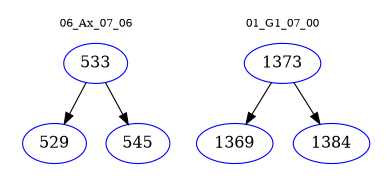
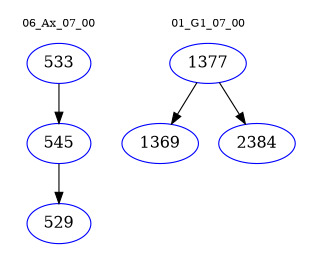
cluster "06_Ax_07_06": label "06_Ax_07_06" -> "06_Ax_07_00"
node "1373": label "1373" -> "1377"
edge "533" -> "529": now "545" -> "529"
node "1384": label "1384" -> "2384"
